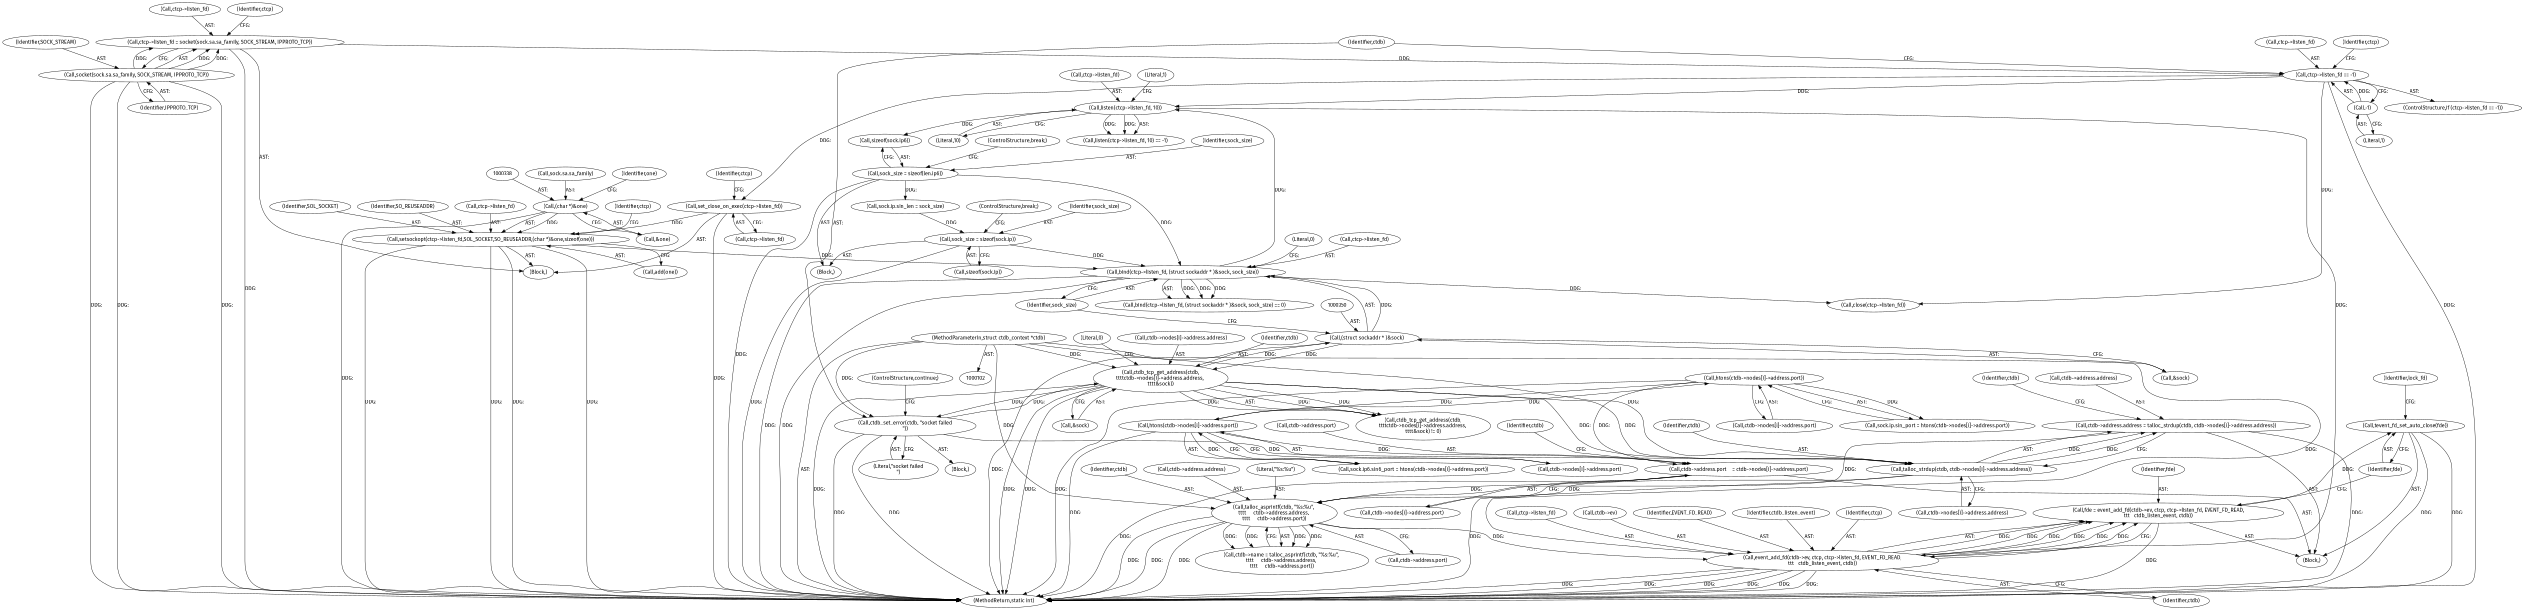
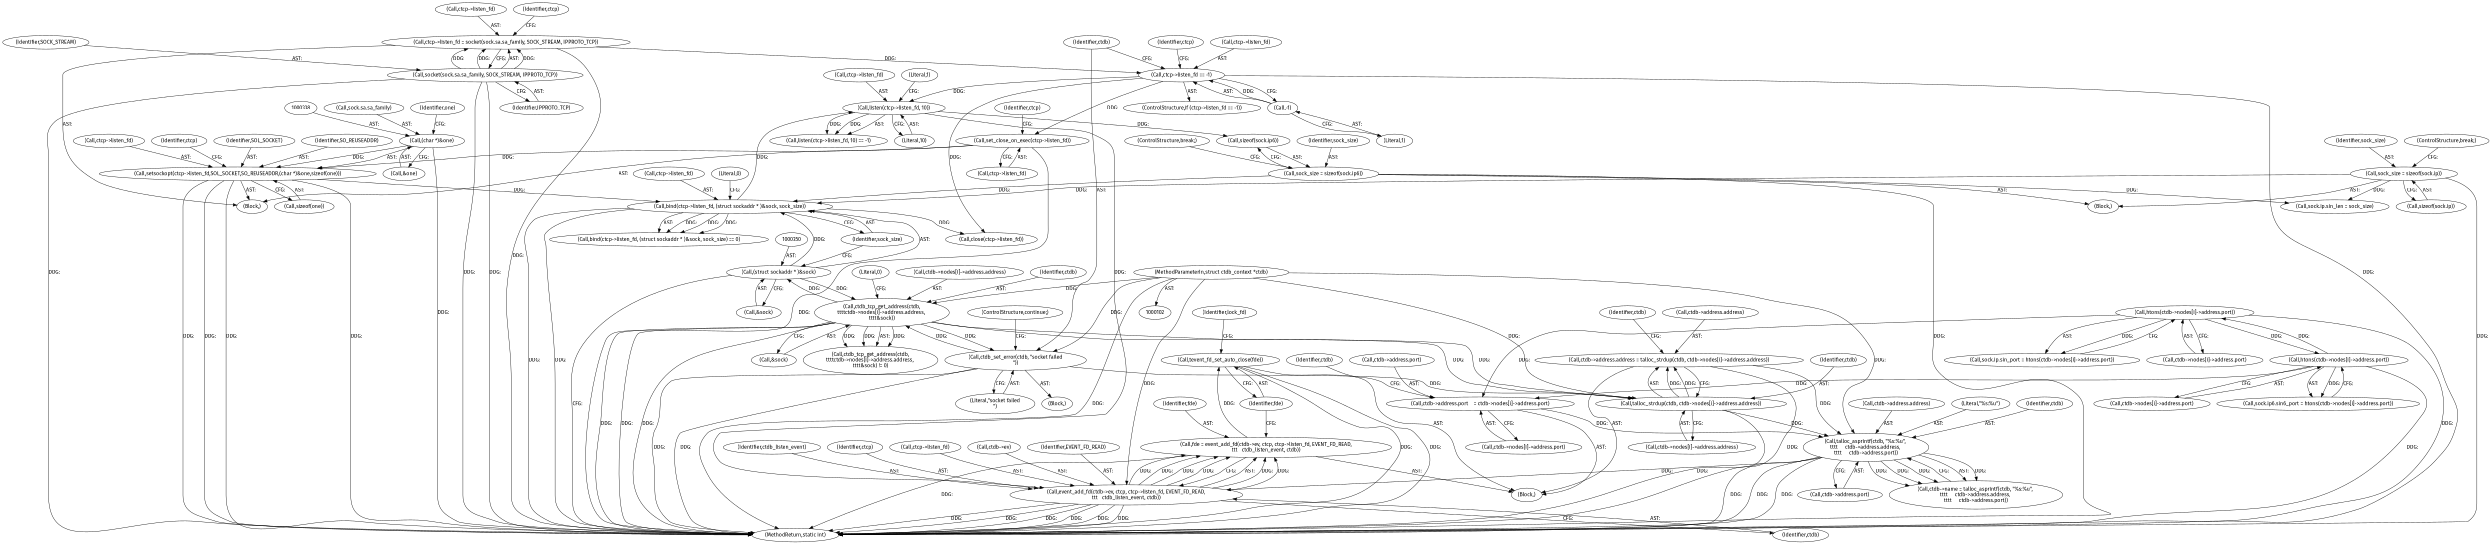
node "(Call,sock_size = sizeof(len.ip6))": label "(Call,sock_size = sizeof(len.ip6))" -> "(Call,sock_size = sizeof(sock.ip6))"
edge "(Call,sock.ip.sin_len = sock_size)" -> "(Call,sock_size = sizeof(sock.ip))": reversed
node "(Call,add(one))": label "(Call,add(one))" -> "(Call,sizeof(one))"
edge "(MethodParameterIn,struct ctdb_context *ctdb)" -> "(MethodReturn,static int)": label "AST: " -> "DDG: "
edge "(Call,(struct sockaddr * )&sock)" -> "(MethodReturn,static int)": label "DDG: " -> "CFG: "
edge "(Call,ctdb->address.port    = ctdb->nodes[i]->address.port)" -> "(MethodReturn,static int)": removed, label "DDG:"
